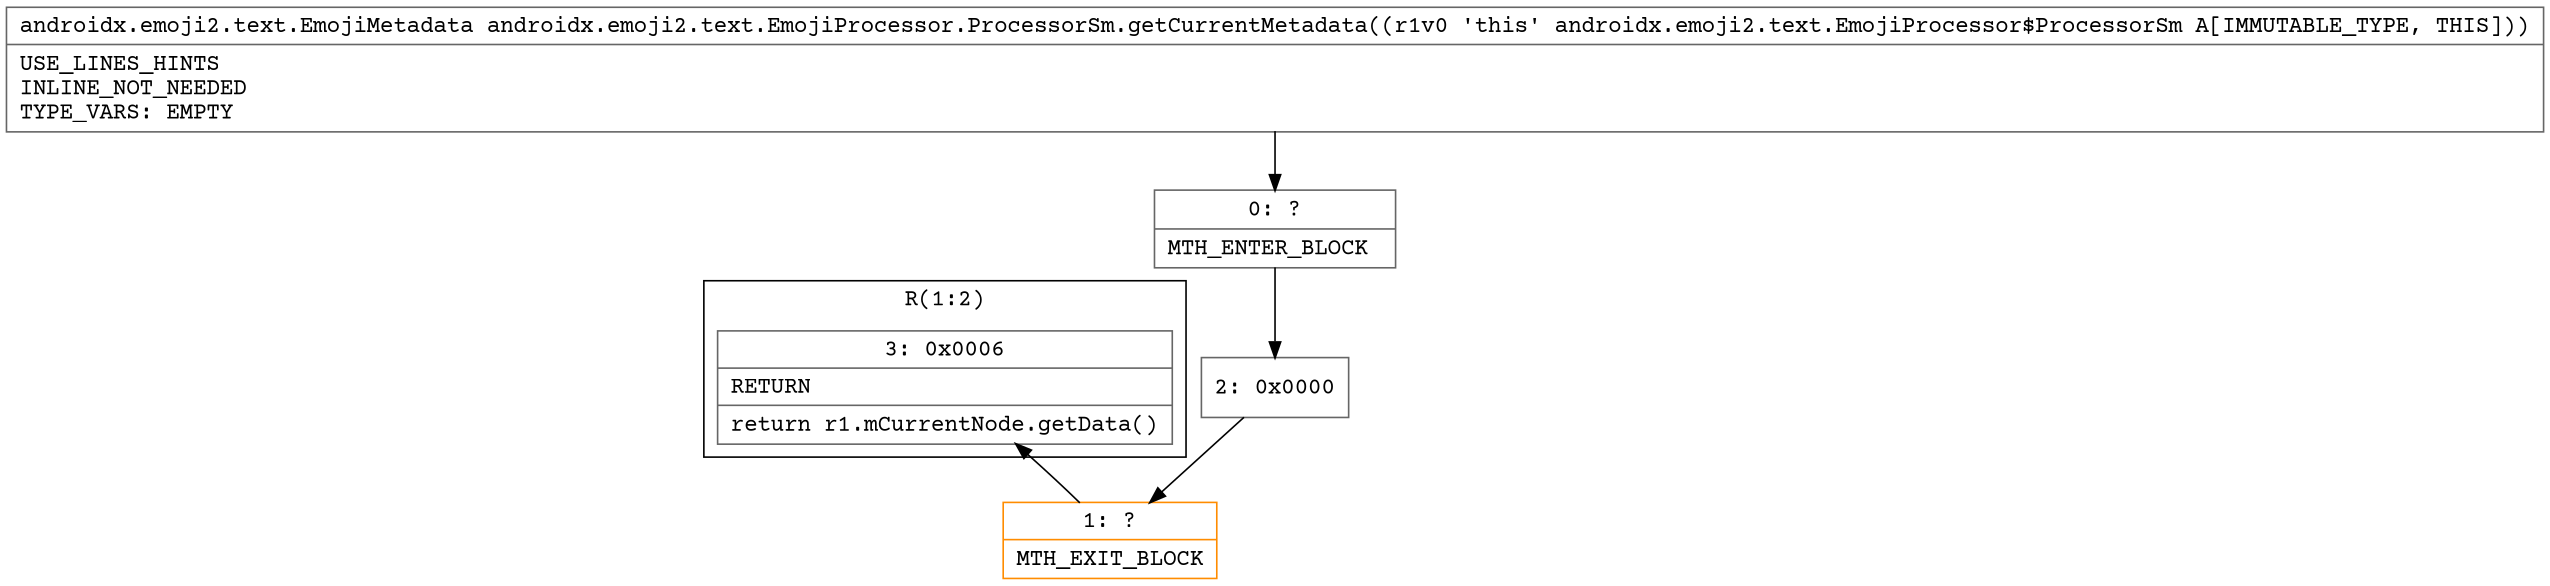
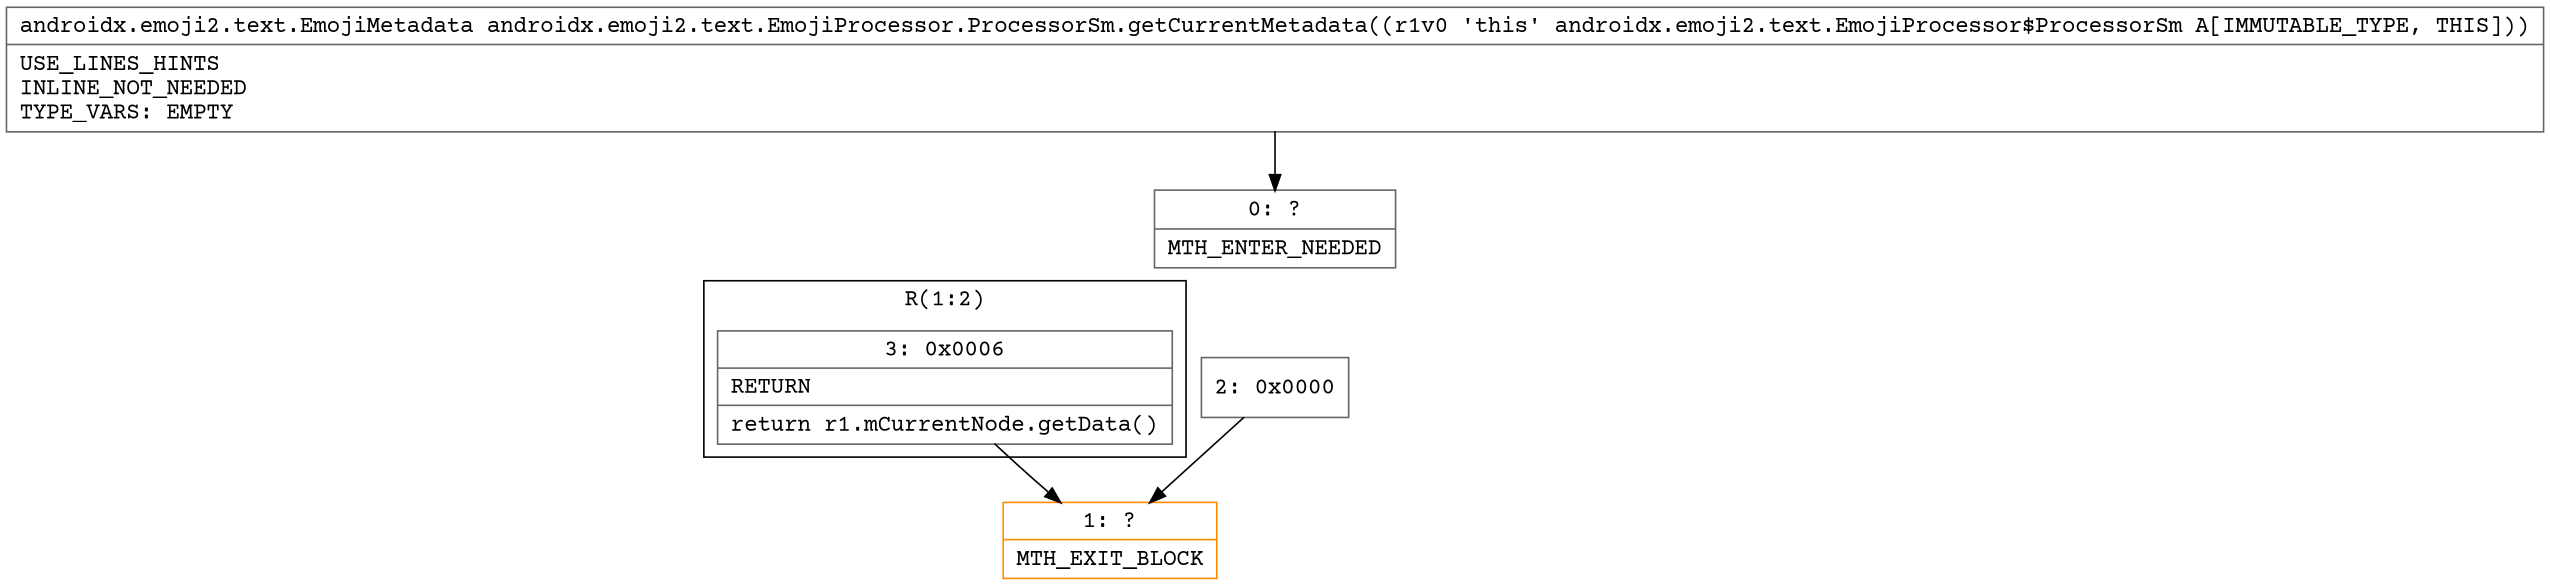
node "0: ?": text "MTH_ENTER_BLOCK" -> "MTH_ENTER_NEEDED"
edge "0: ?" -> "2: 0x0000": removed
edge "1: ?" -> "3: 0x0006": reversed
